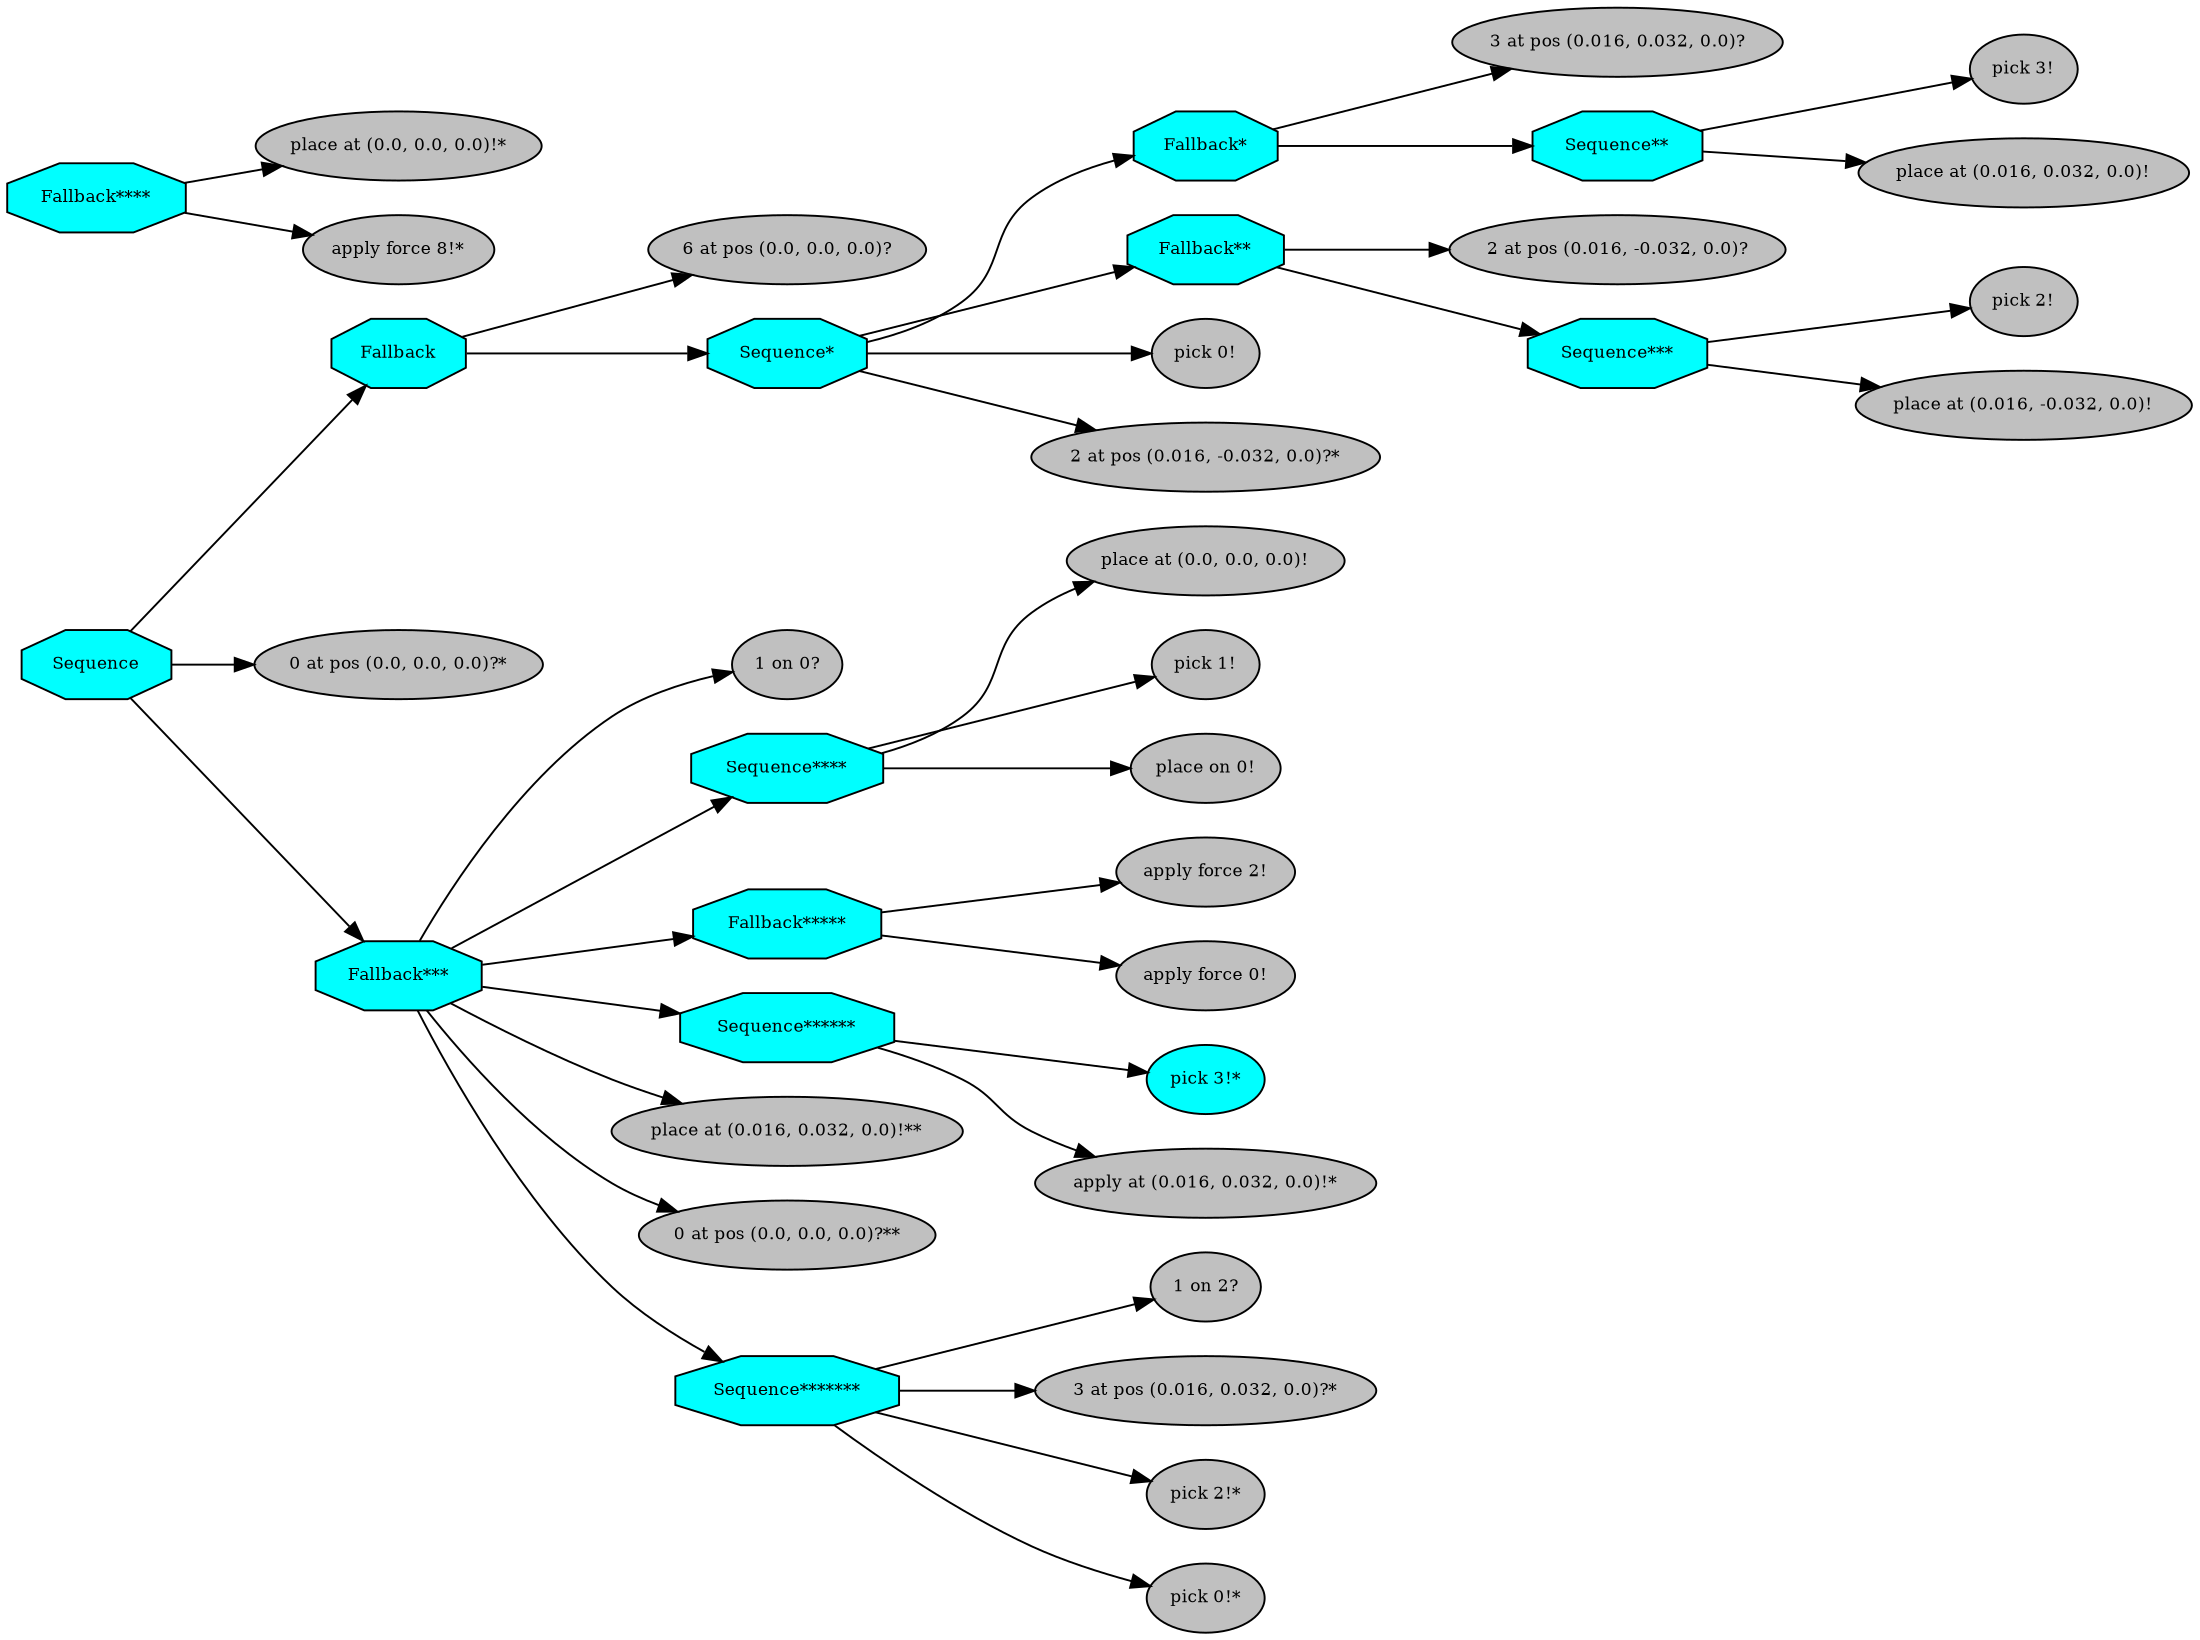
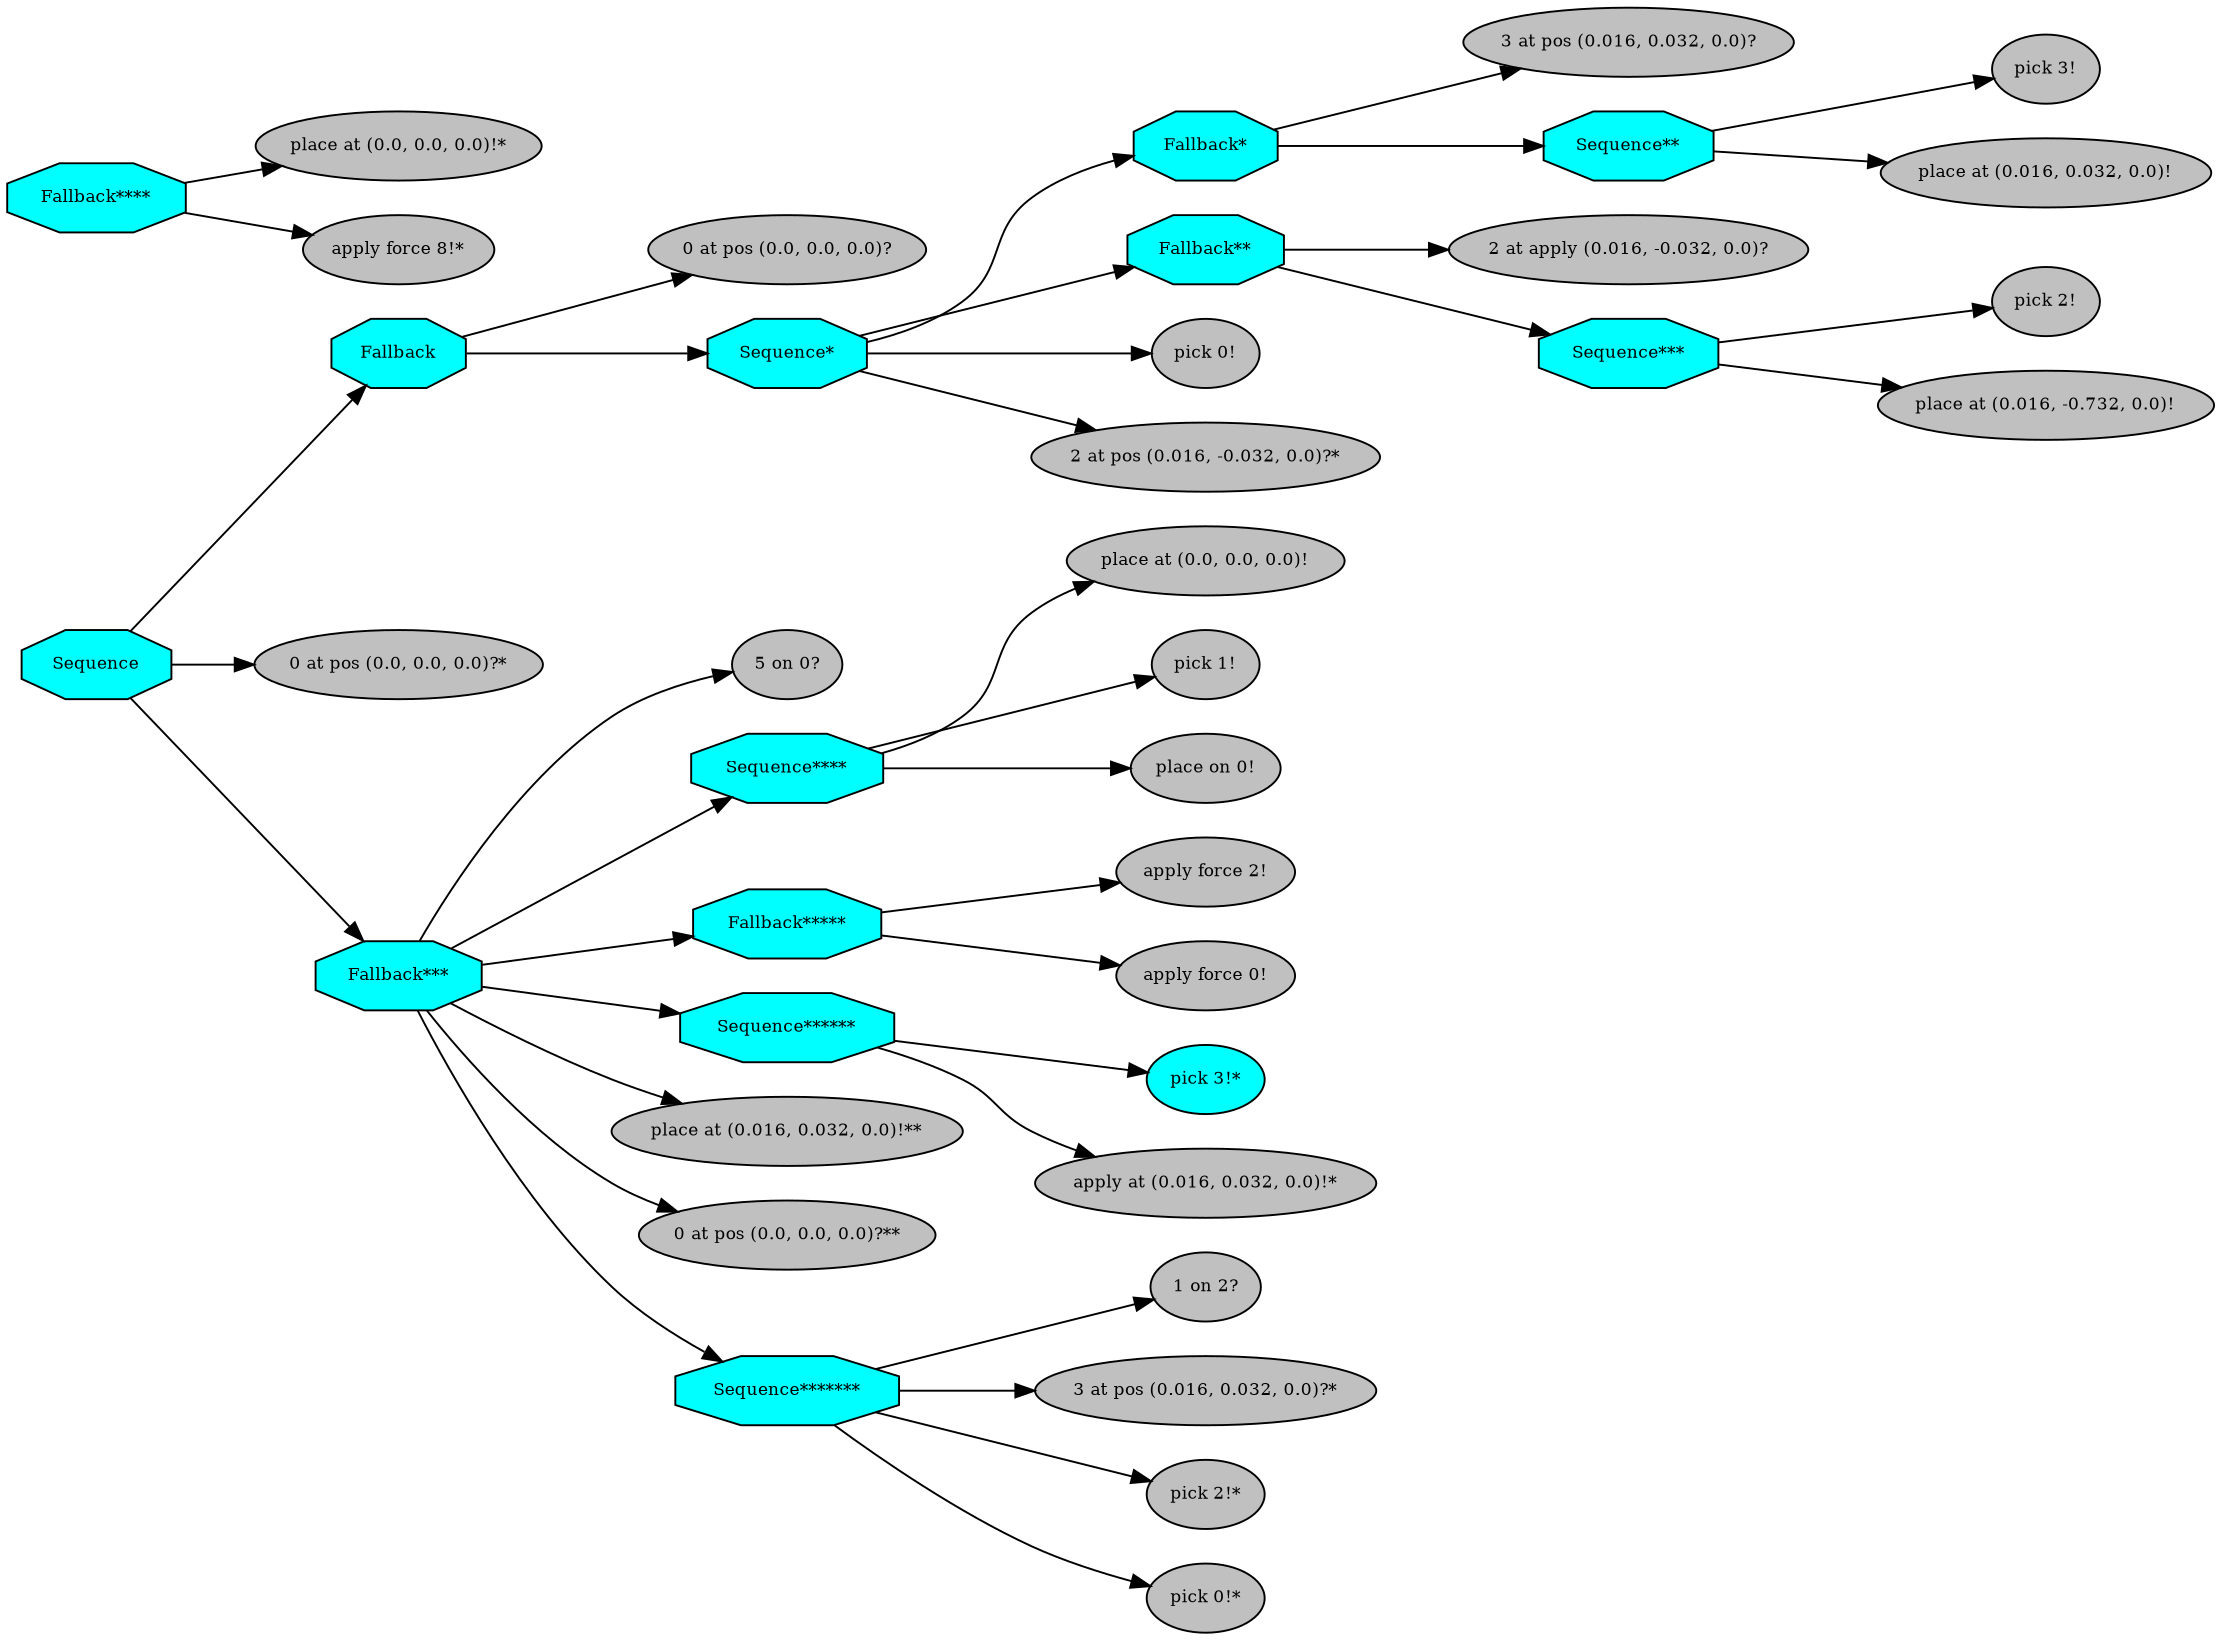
node "6 at pos (0.0, 0.0, 0.0)?": label "6 at pos (0.0, 0.0, 0.0)?" -> "0 at pos (0.0, 0.0, 0.0)?"
node "2 at pos (0.016, -0.032, 0.0)?": label "2 at pos (0.016, -0.032, 0.0)?" -> "2 at apply (0.016, -0.032, 0.0)?"
node "place at (0.016, -0.032, 0.0)!": label "place at (0.016, -0.032, 0.0)!" -> "place at (0.016, -0.732, 0.0)!"
node "1 on 0?": label "1 on 0?" -> "5 on 0?"
